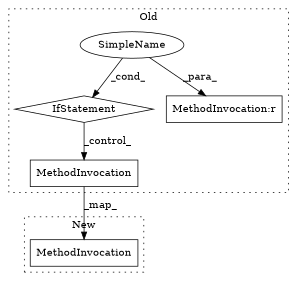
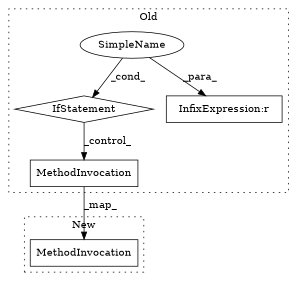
node "MethodInvocation:r": label "MethodInvocation:r" -> "InfixExpression:r"
